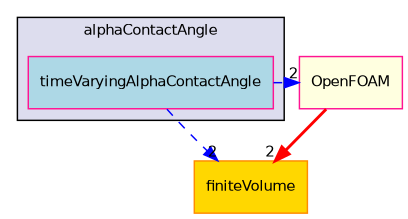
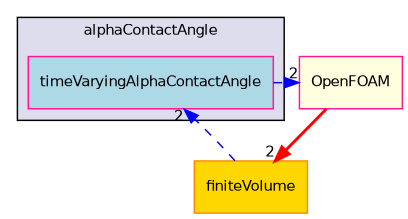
edge "timeVaryingAlphaContactAngle" -> "finiteVolume": reversed
